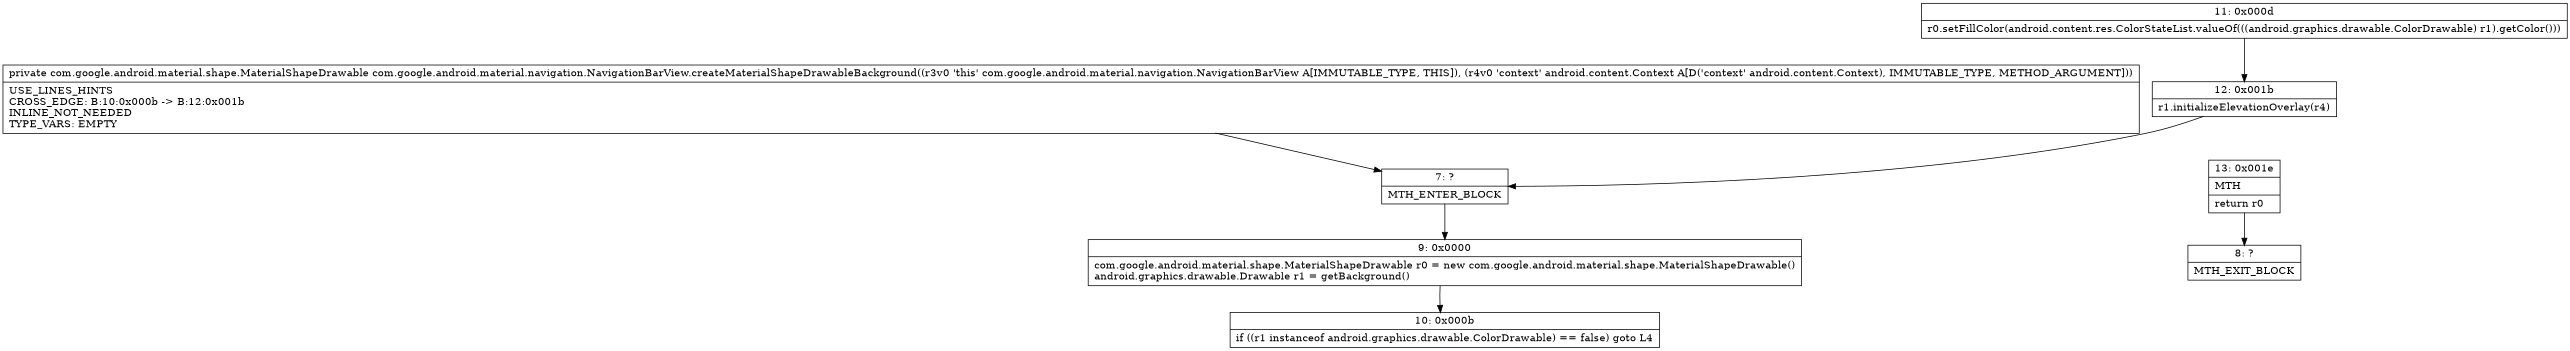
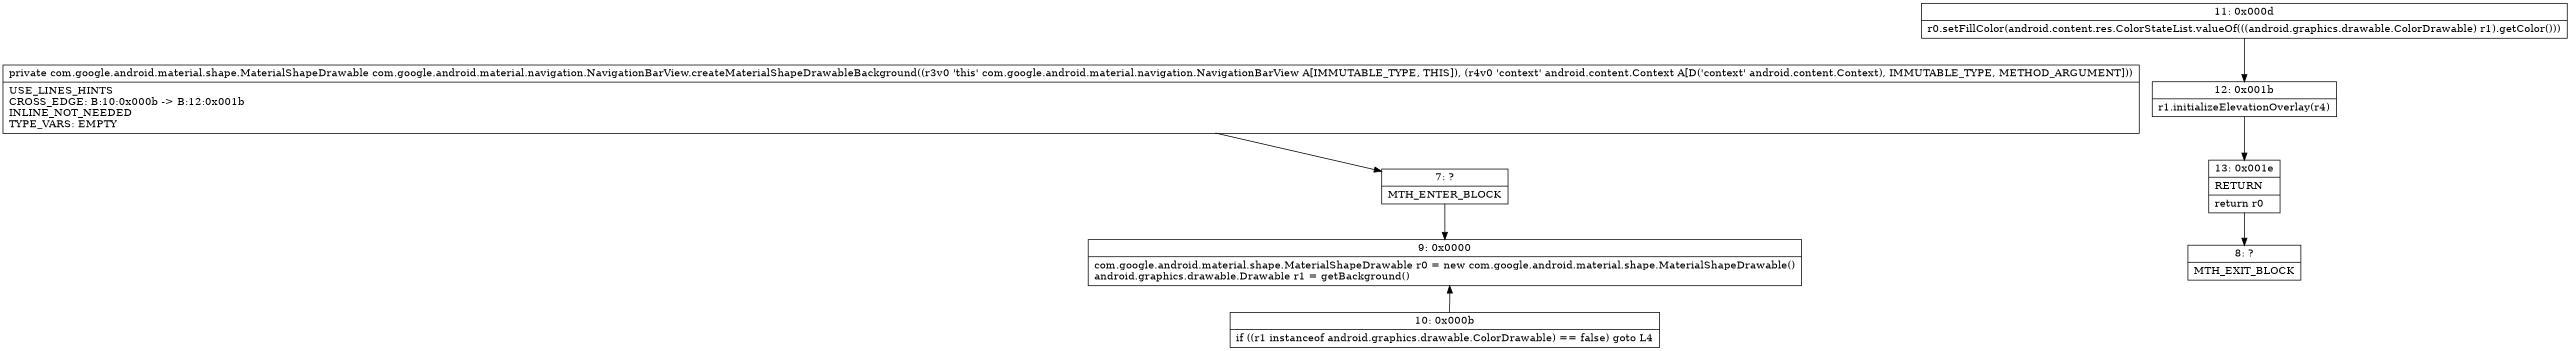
edge "12: 0x001b" -> "7: ?": now "12: 0x001b" -> "13: 0x001e"
node "13: 0x001e": text "MTH" -> "RETURN"
edge "9: 0x0000" -> "10: 0x000b": reversed
